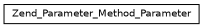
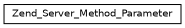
node "Zend_Parameter_Method_Parameter": label "Zend_Parameter_Method_Parameter" -> "Zend_Server_Method_Parameter"
